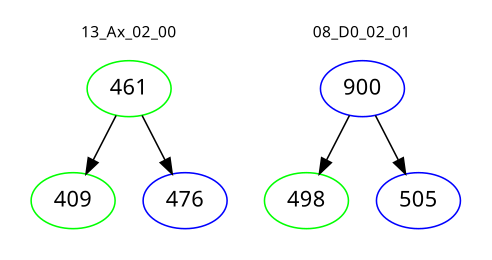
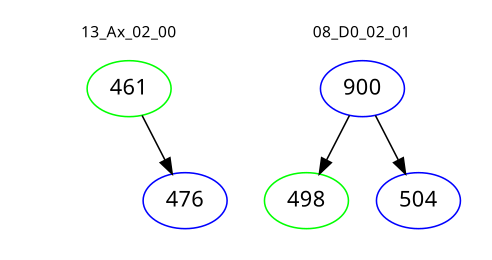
node "409": removed
node "505": label "505" -> "504"
